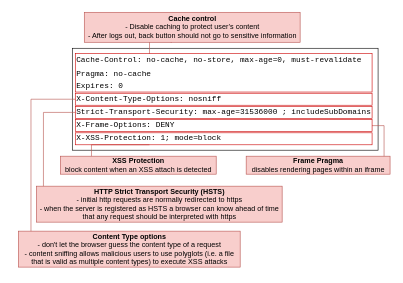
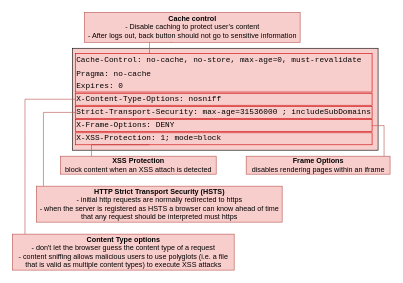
node "Cache-Control: no-cache, no-store, max-age=0, must-revalidate Pragma: no-cache Expires: 0 X-Content-Type-Options: nosniff Strict-Transport-Security: max-age=31536000 ; includeSubDomains X-Frame-Options: DENY X-XSS-Protection: 1; mode=block": fillcolor #ffffff -> #f8cecc
node "Frame Pragma disables rendering pages within an iframe": label "Frame Pragma disables rendering pages within an iframe" -> "Frame Options disables rendering pages within an iframe"
node "HTTP Strict Transport Security (HSTS) - initial http requests are normally redirected to https - when the server is registered as HSTS a browser can know ahead of time that any request should be interpreted with https": label "HTTP Strict Transport Security (HSTS) - initial http requests are normally redirected to https - when the server is registered as HSTS a browser can know ahead of time that any request should be interpreted with https" -> "HTTP Strict Transport Security (HSTS) - initial http requests are normally redirected to https - when the server is registered as HSTS a browser can know ahead of time that any request should be interpreted must https"
node "Content Type options - don't let the browser guess the content type of a request - content sniffing allows malicious users to use polyglots (i.e. a file that is valid as multiple content types) to execute XSS attacks": moved (129, 249) -> (123, 252)
